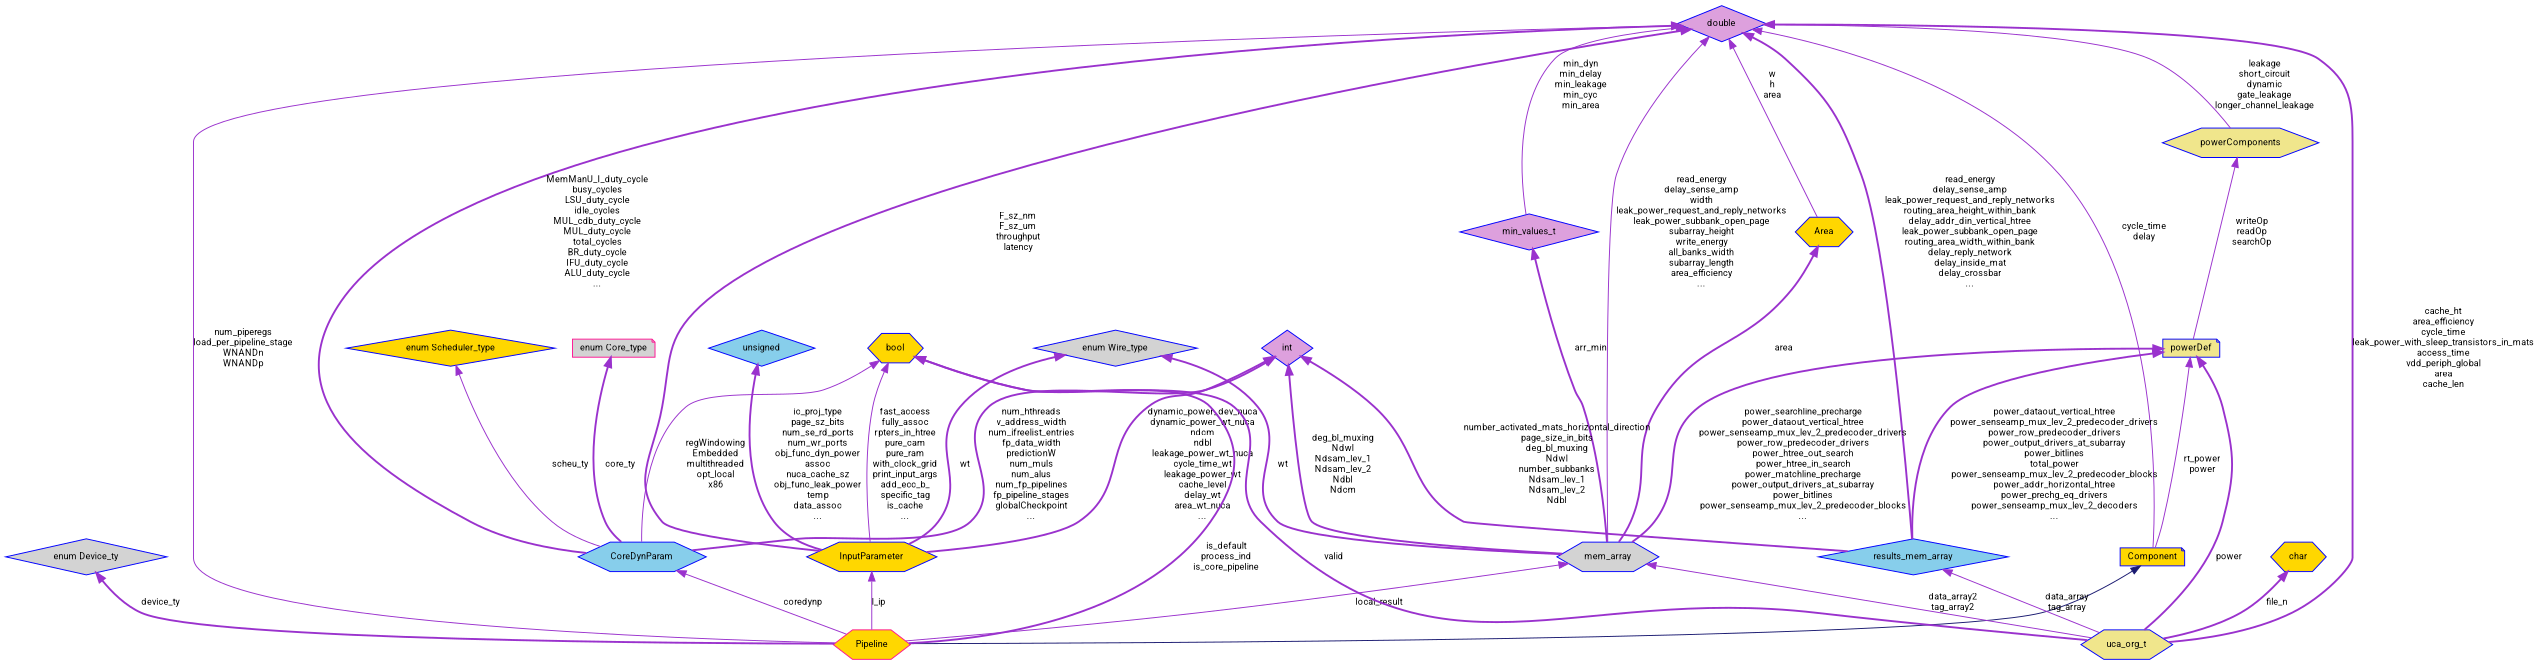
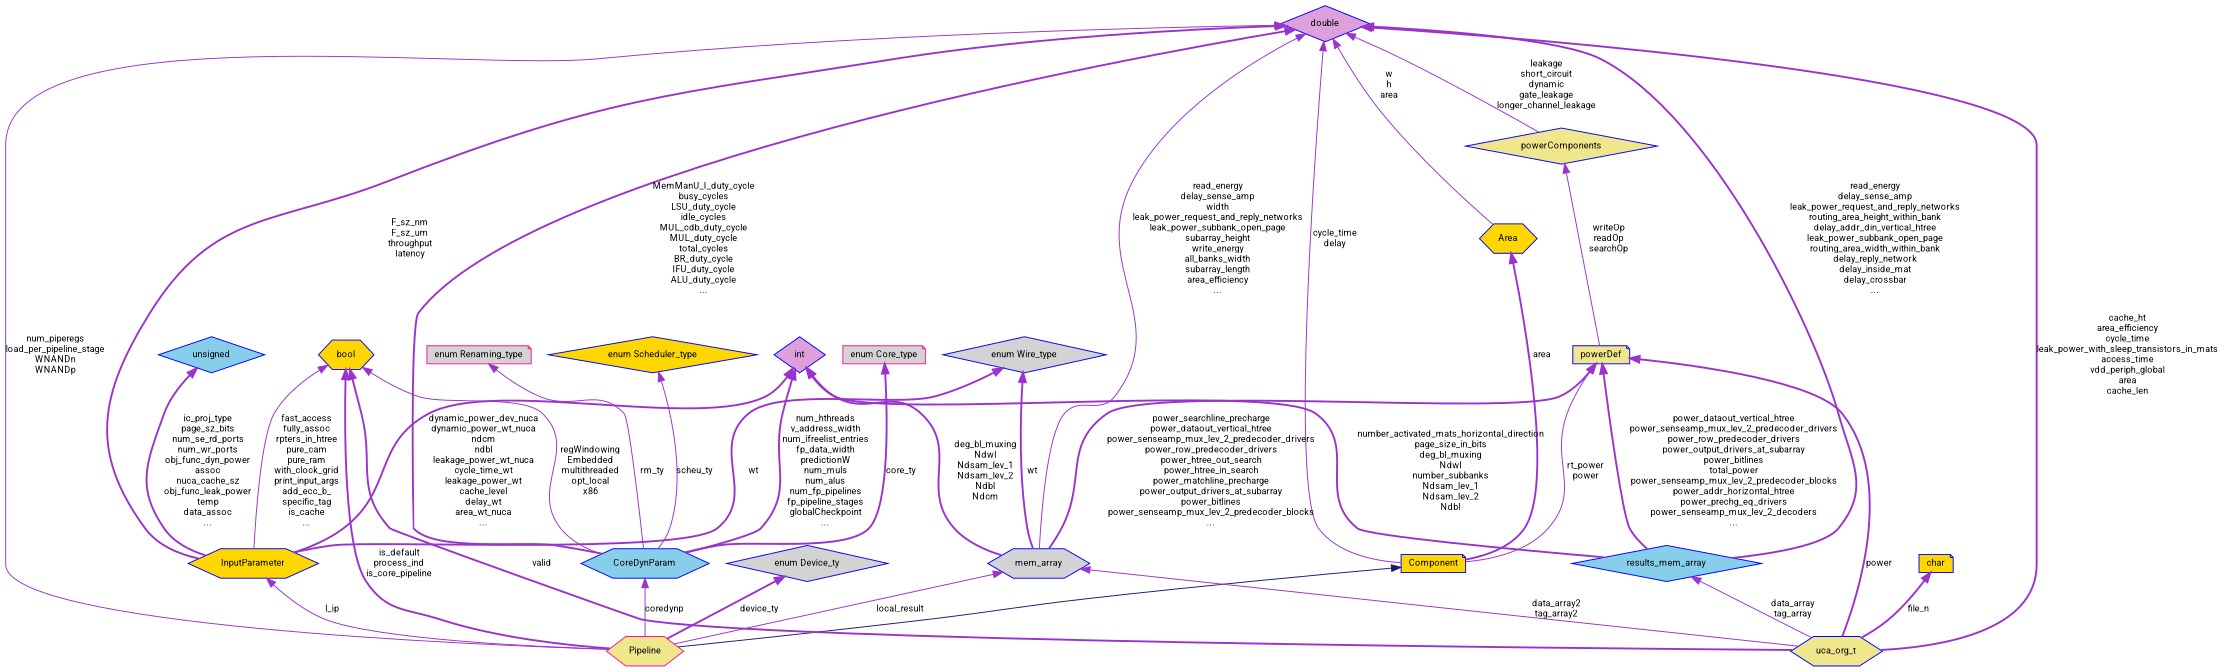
node "powerComponents": shape hexagon -> diamond
node "min_values_t": removed
node "enum Renaming_type": added
edge "mem_array" -> "Area": now "Component" -> "Area"
node "char": shape hexagon -> note
node "Pipeline": fillcolor gold -> khaki
